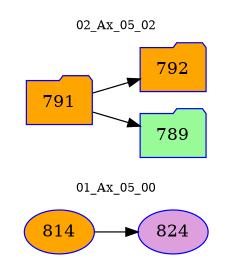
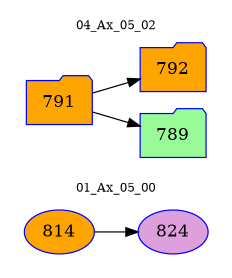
cluster "02_Ax_05_02": label "02_Ax_05_02" -> "04_Ax_05_02"
